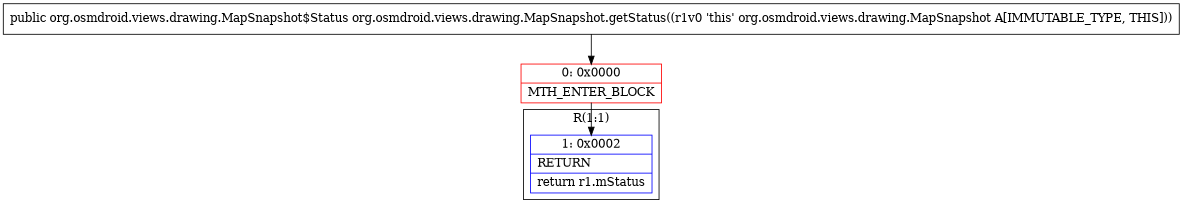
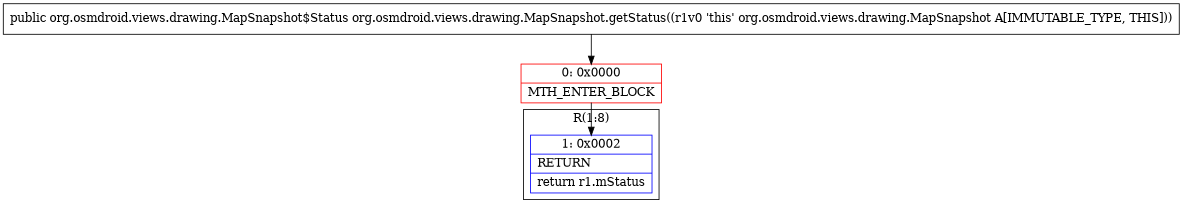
cluster "R(1:1)": label "R(1:1)" -> "R(1:8)"
